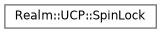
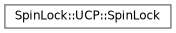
node "Realm::UCP::SpinLock": label "Realm::UCP::SpinLock" -> "SpinLock::UCP::SpinLock"
